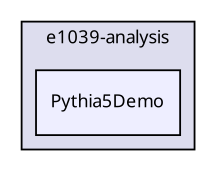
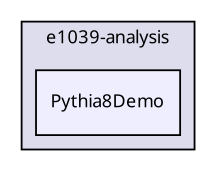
node "Pythia5Demo": label "Pythia5Demo" -> "Pythia8Demo"
